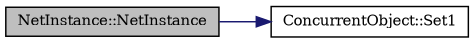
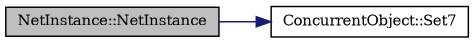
node "ConcurrentObject::Set1": label "ConcurrentObject::Set1" -> "ConcurrentObject::Set7"
